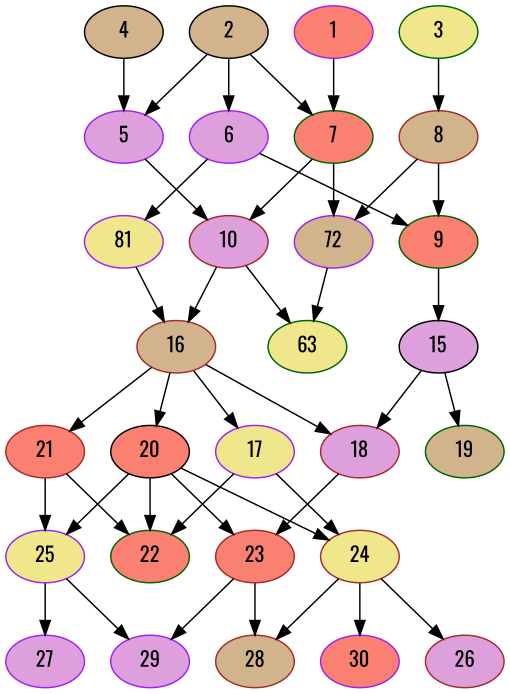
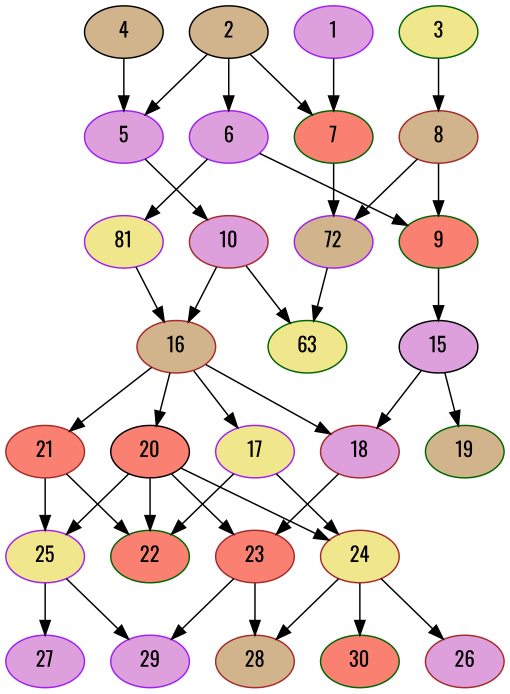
node "1": fillcolor salmon -> plum
edge "7" -> "10": removed
node "30": color purple -> darkgreen
